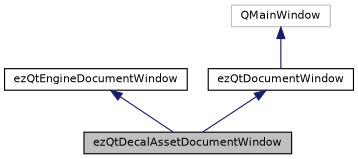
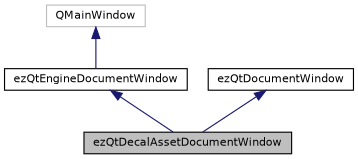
edge "ezQtDocumentWindow" -> "QMainWindow": now "ezQtEngineDocumentWindow" -> "QMainWindow"
